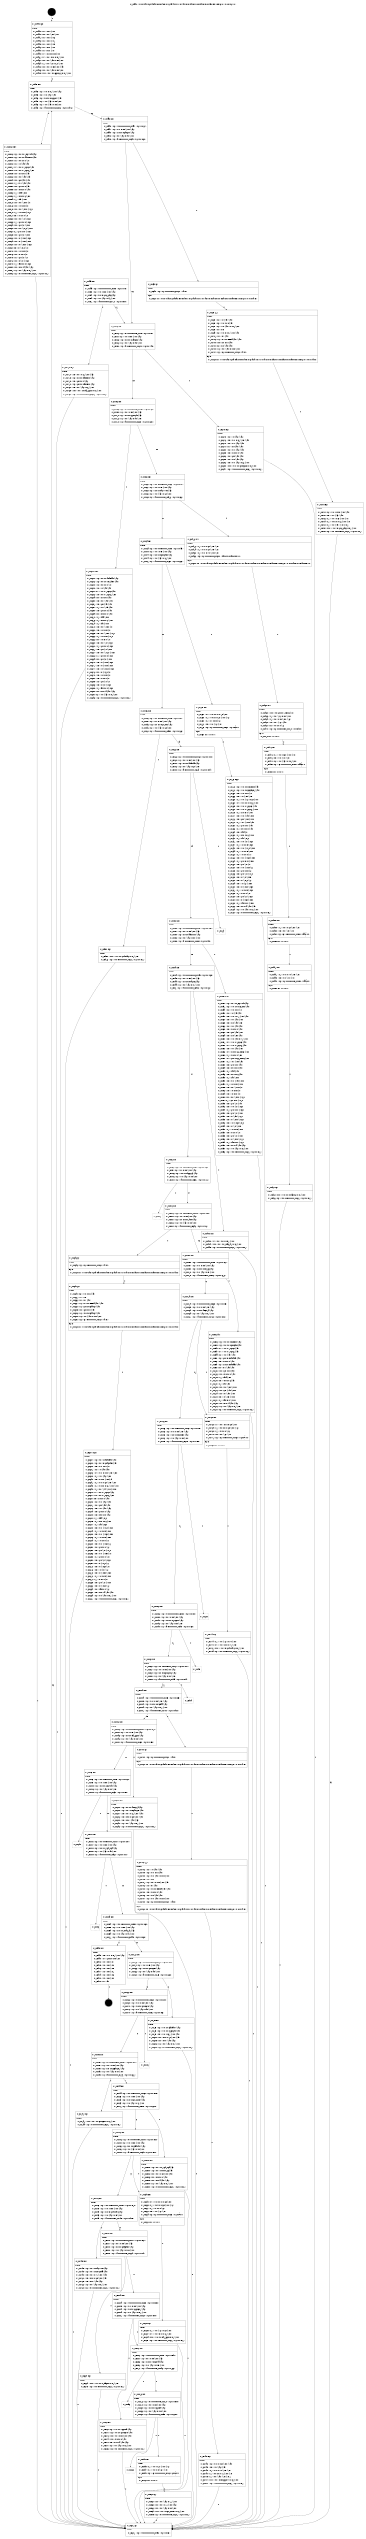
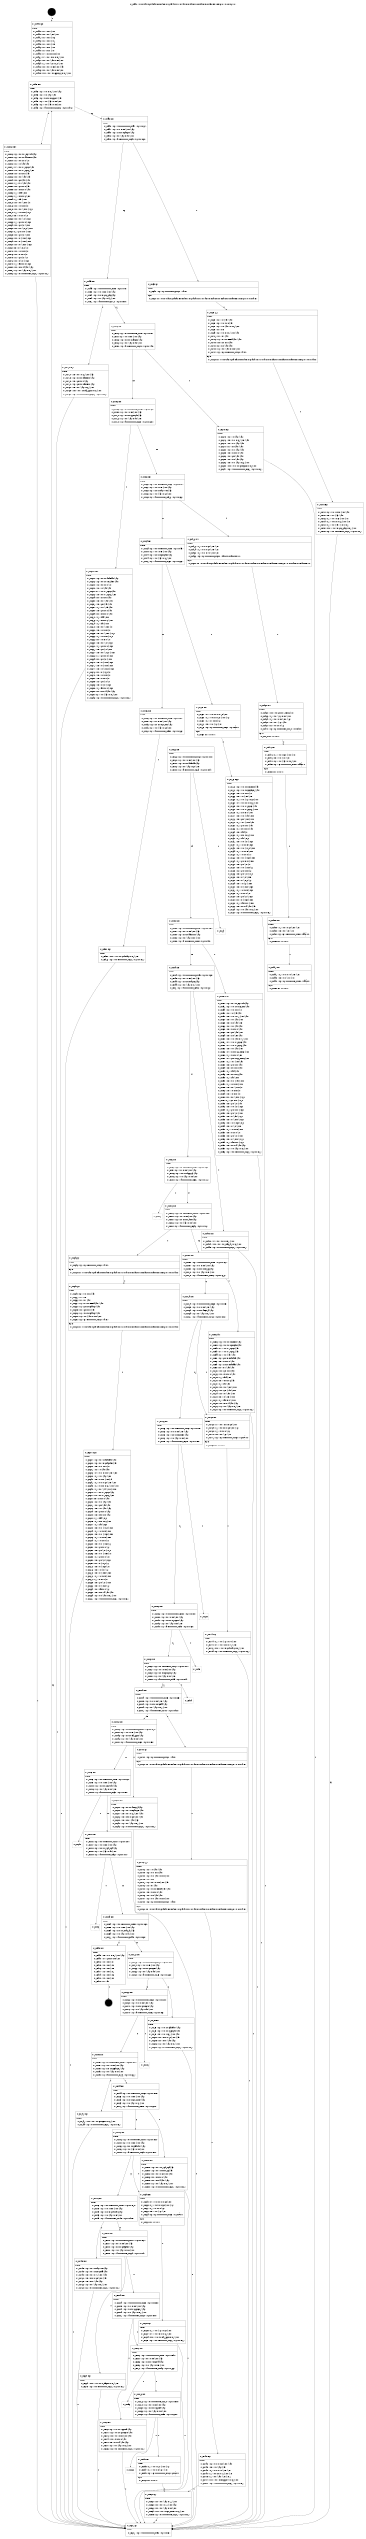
edge "0x401e90 [50]" -> "0x401ec2 [32]": removed, label "1"
edge "0x401ee2 [28]" -> "0x401f1a [28]": now "0x401ee2 [28]" -> "0x401efe [28]"
edge "0x401f8a [28]" -> "0x401fa6 [28]": removed, label "19"
node "0x4029a0 [15]": removed
edge "0x4027e2 [36]" -> "0x402ab4 [5]": now "0x4027e2 [36]" -> "0x4023a0 [24]"
